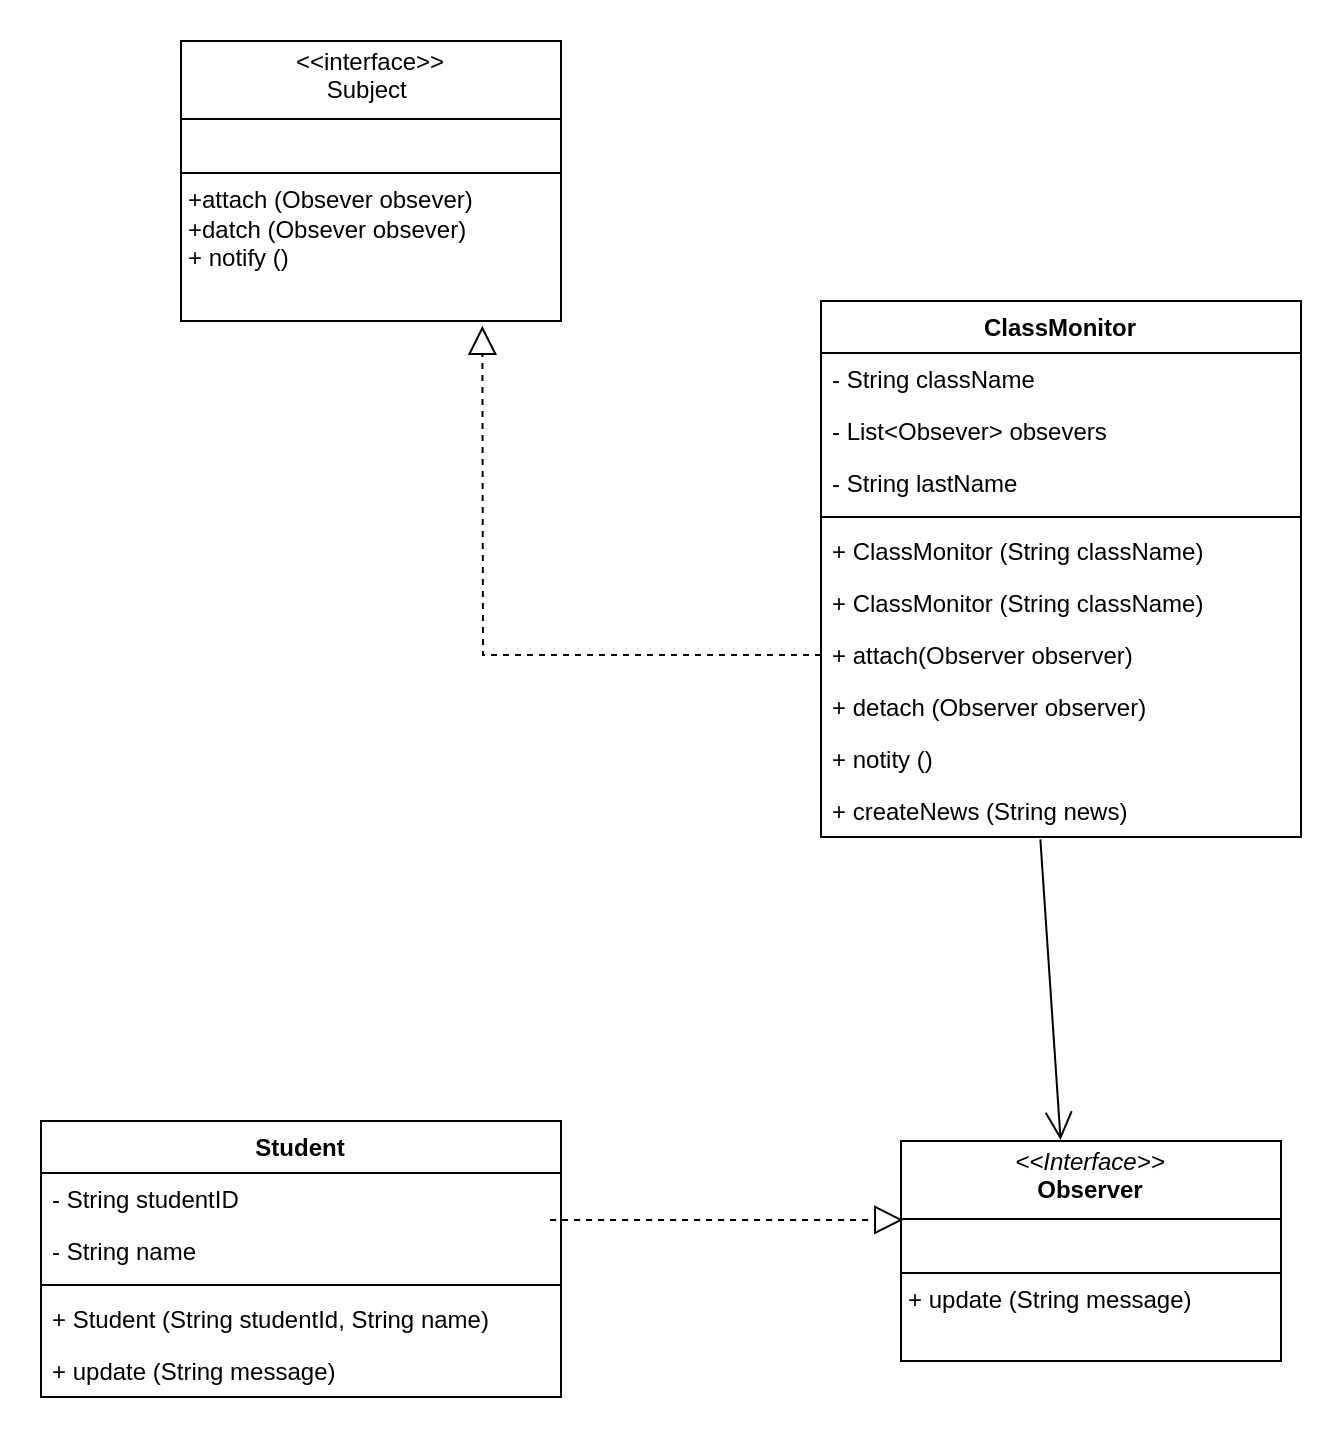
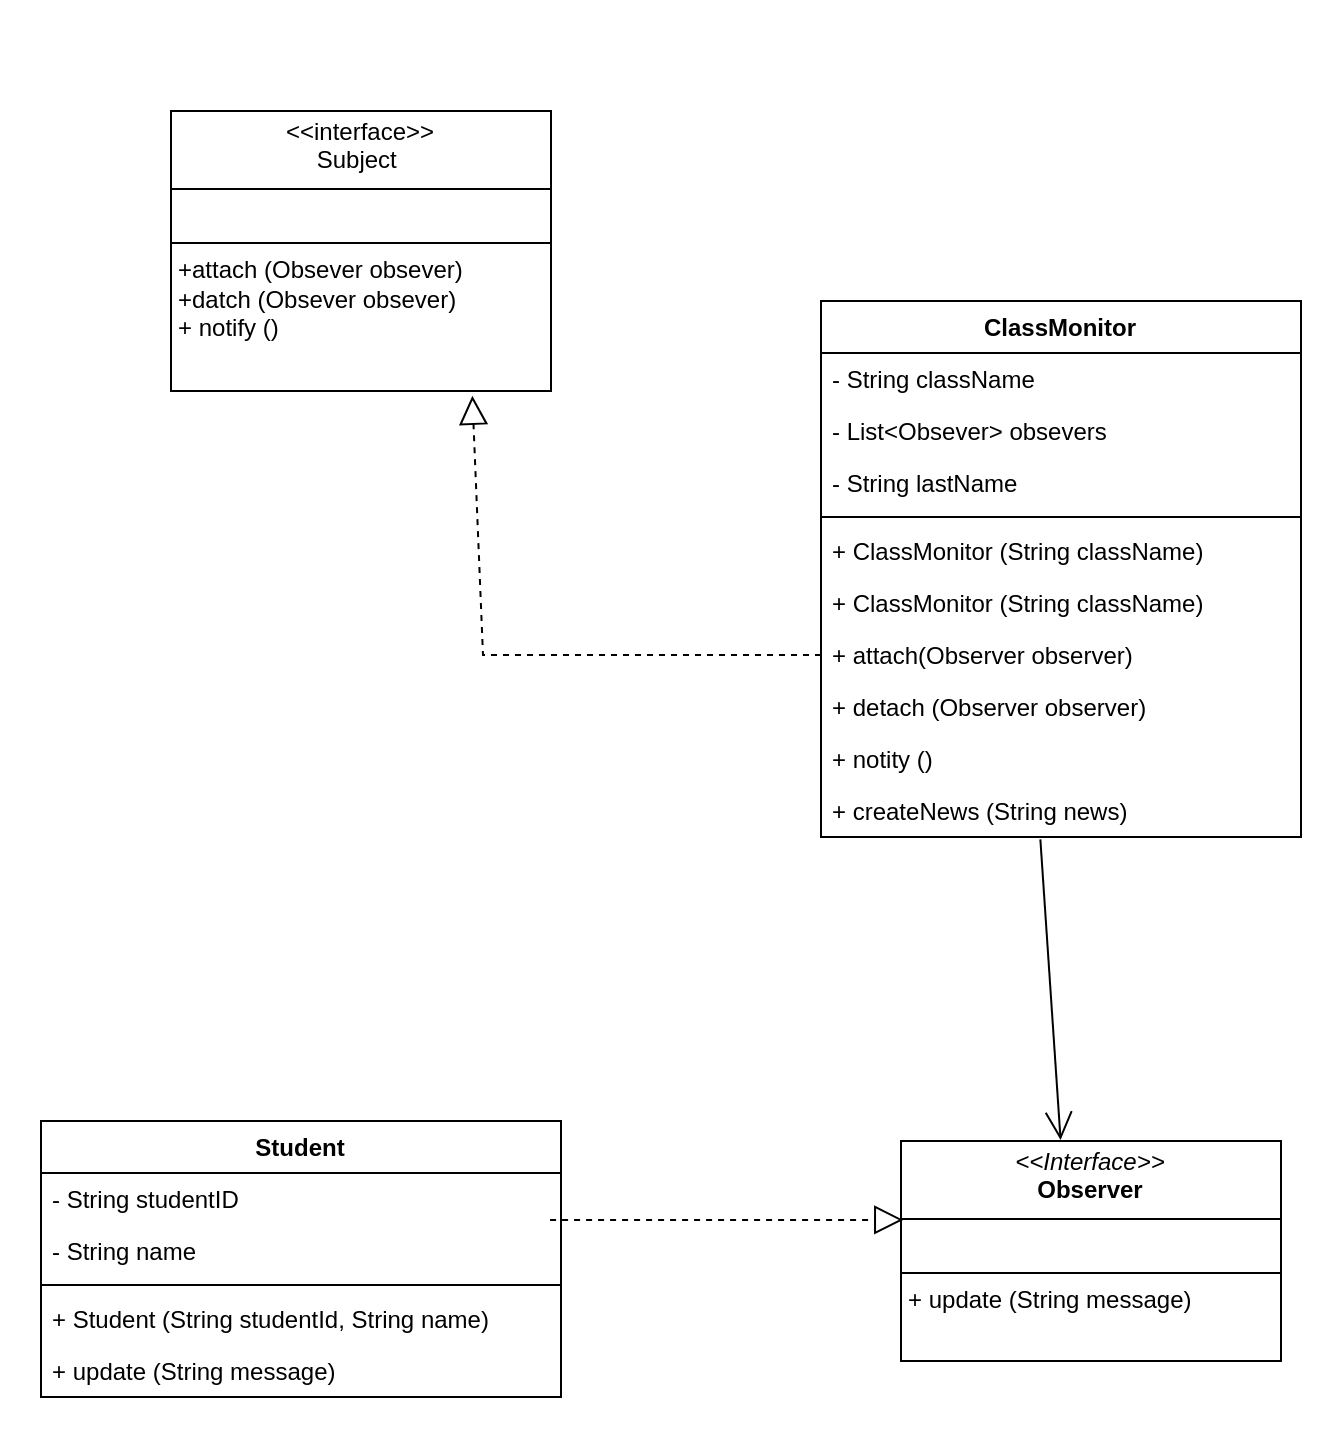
node "<<interface>> Subject +attach (Obsever obsever) +datch (Obsever obsever) + notify ()": moved (371, 181) -> (361, 251)
